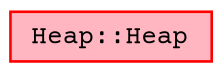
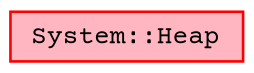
node "Heap::Heap": label "Heap::Heap" -> "System::Heap"
